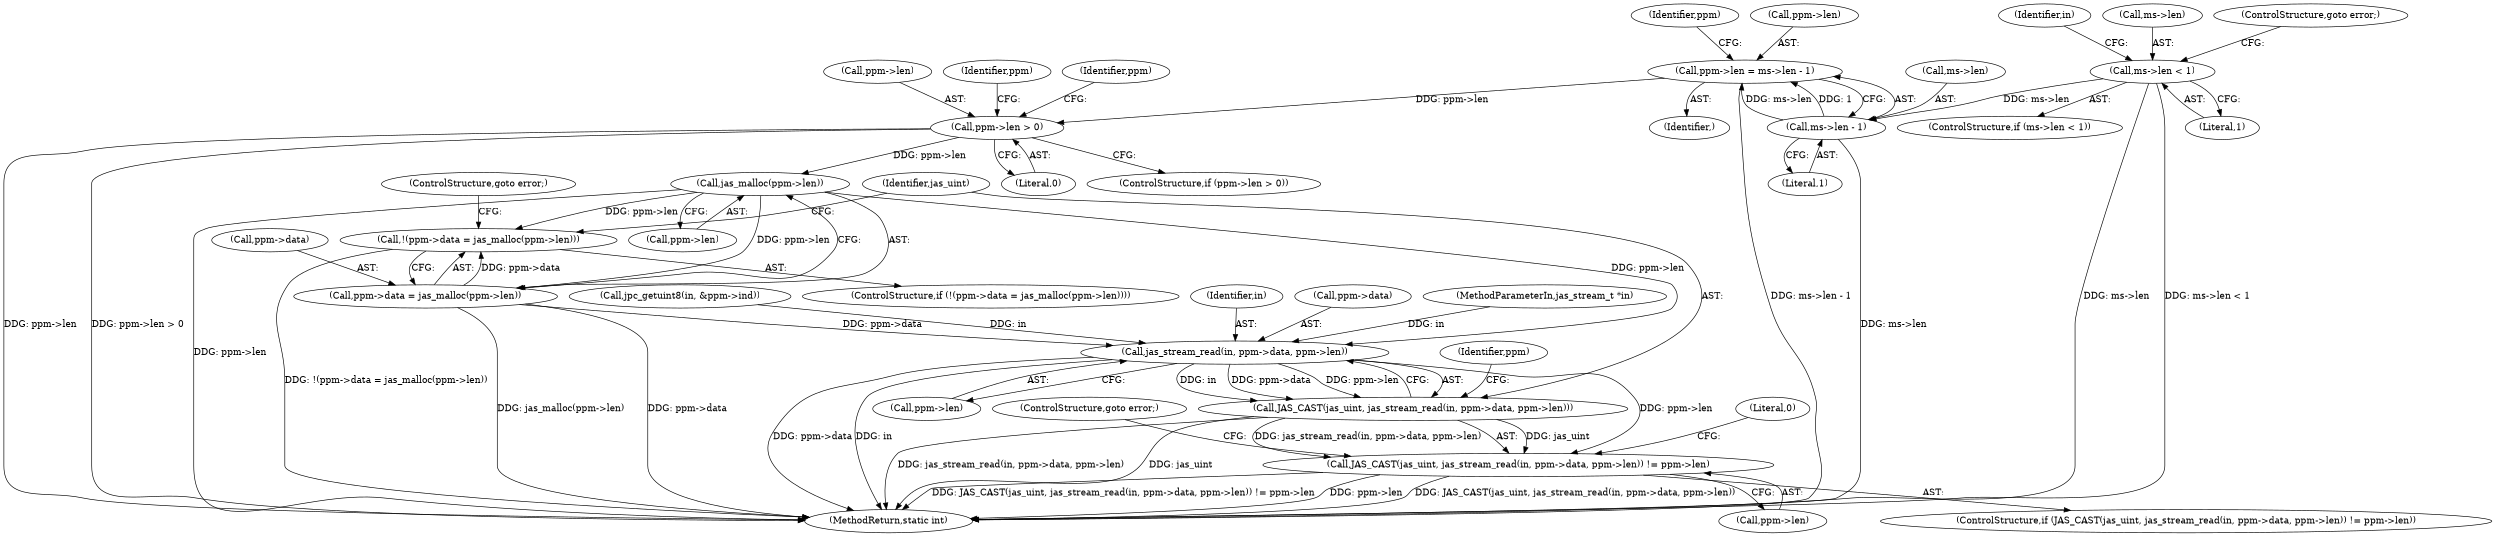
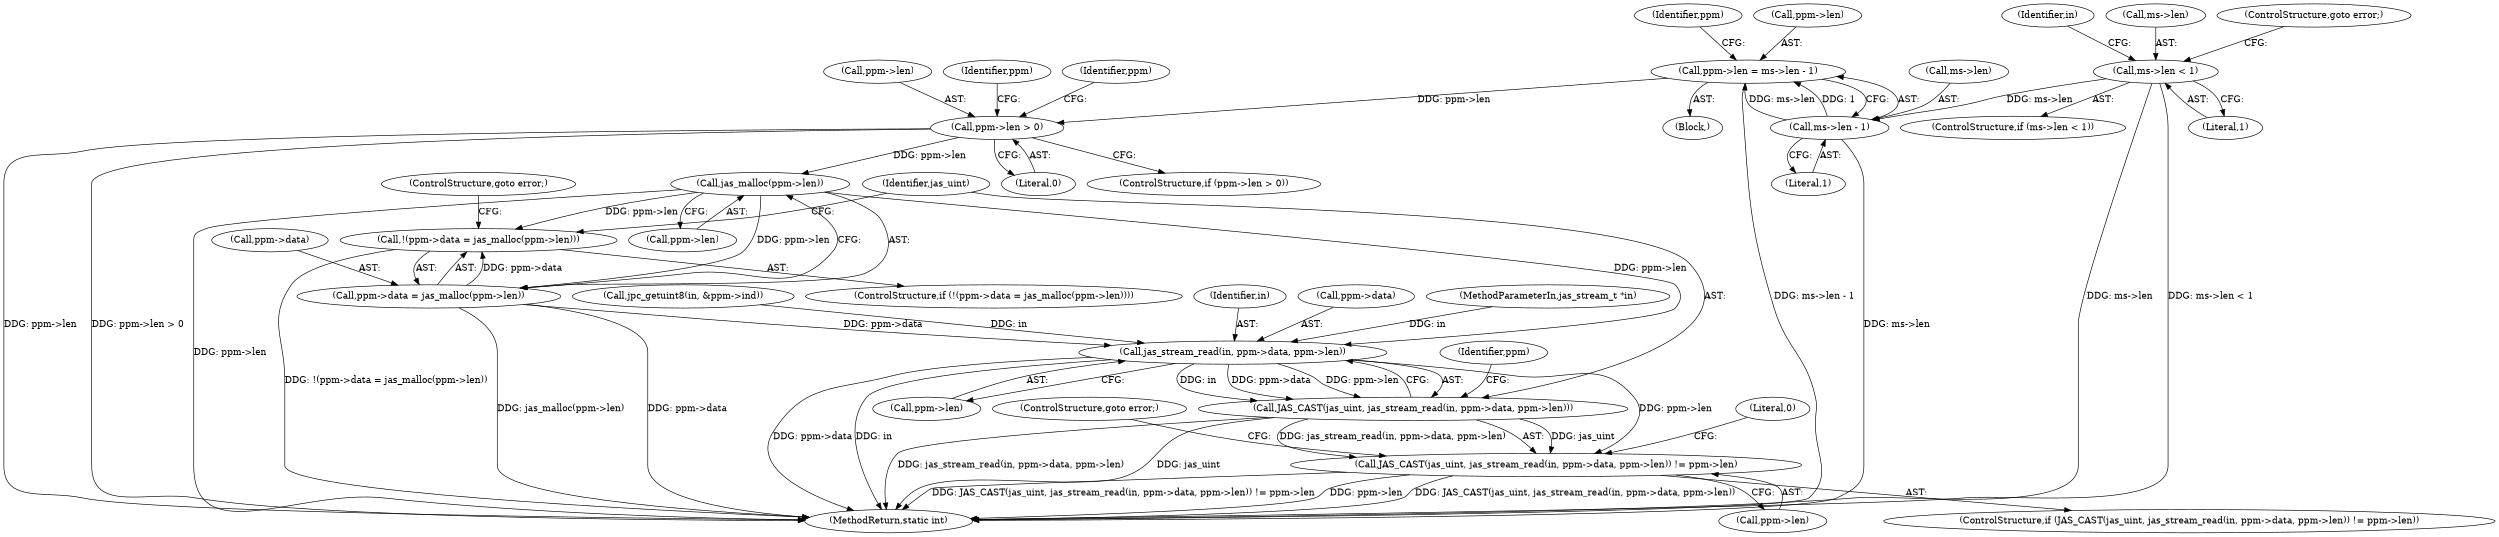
node "(Identifier,)": label "(Identifier,)" -> "(Block,)"
edge "(Call,!(ppm->data = jas_malloc(ppm->len)))" -> "(Call,ppm->data = jas_malloc(ppm->len))": label "CFG: " -> "AST: "
